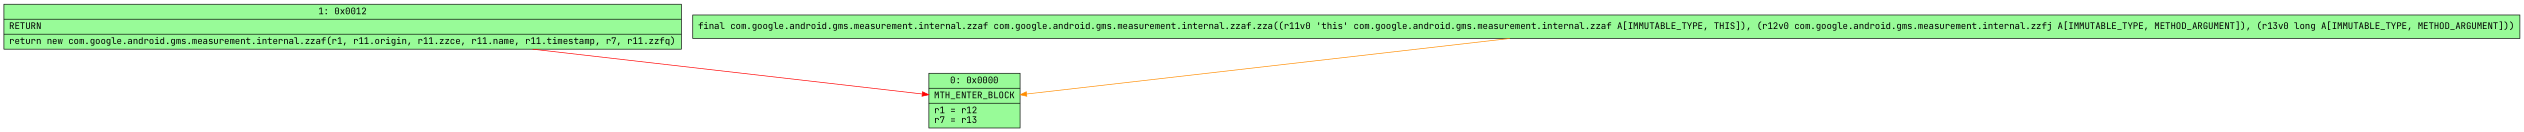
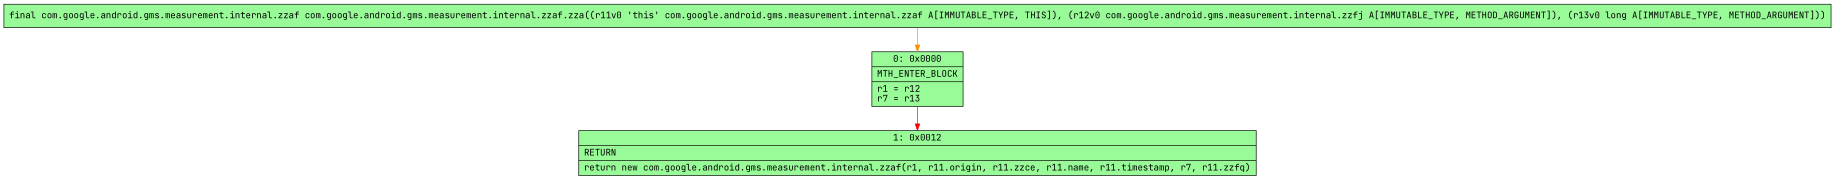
edge "1: 0x0012" -> "0: 0x0000": reversed
